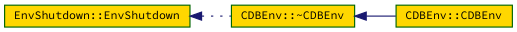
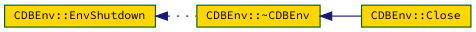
node "EnvShutdown::EnvShutdown": label "EnvShutdown::EnvShutdown" -> "CDBEnv::EnvShutdown"
node "CDBEnv::CDBEnv": label "CDBEnv::CDBEnv" -> "CDBEnv::Close"
